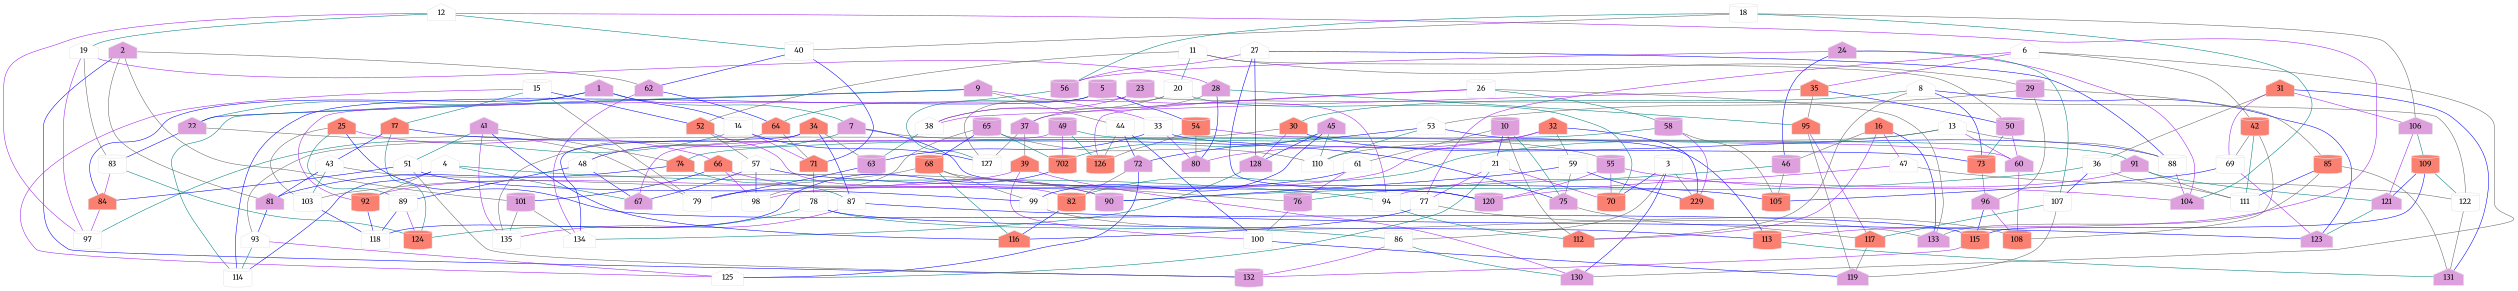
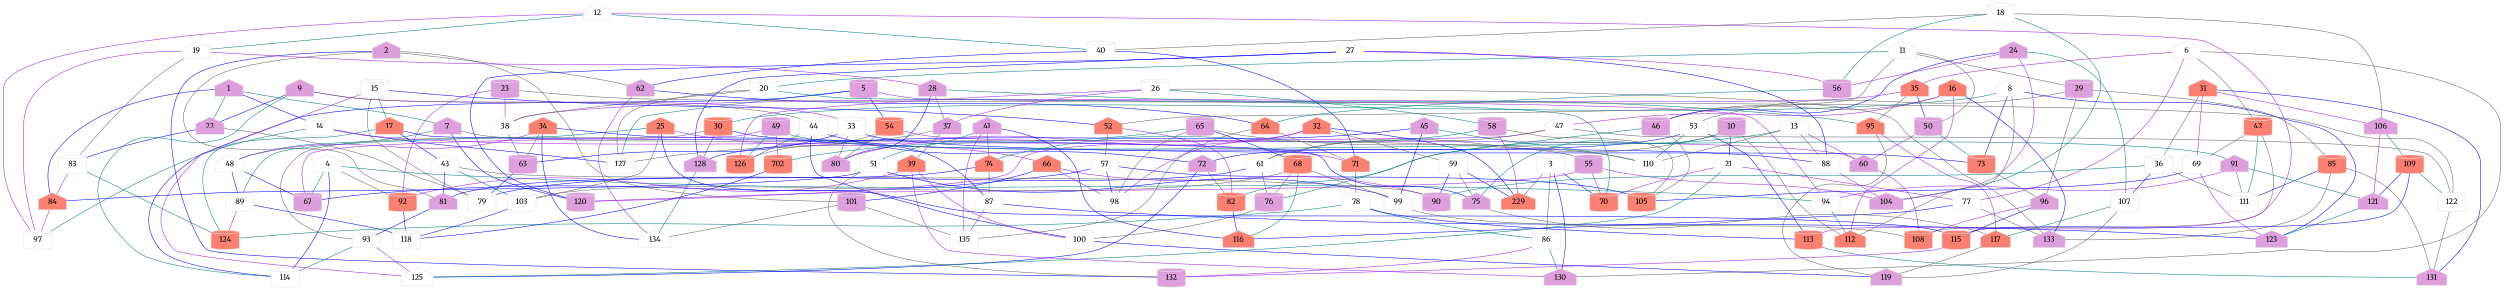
node "30": shape house -> cylinder
edge "47" -- "61": added
edge "45" -- "702": removed
node "67": shape house -> cylinder
